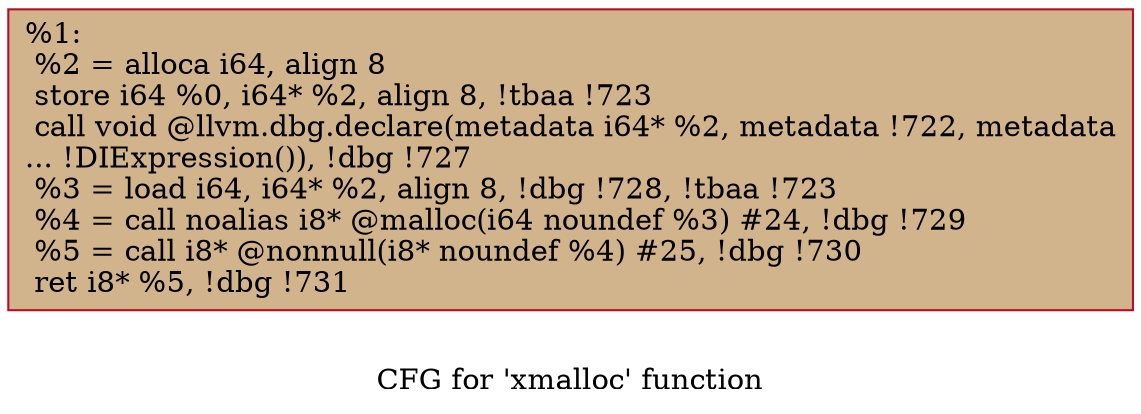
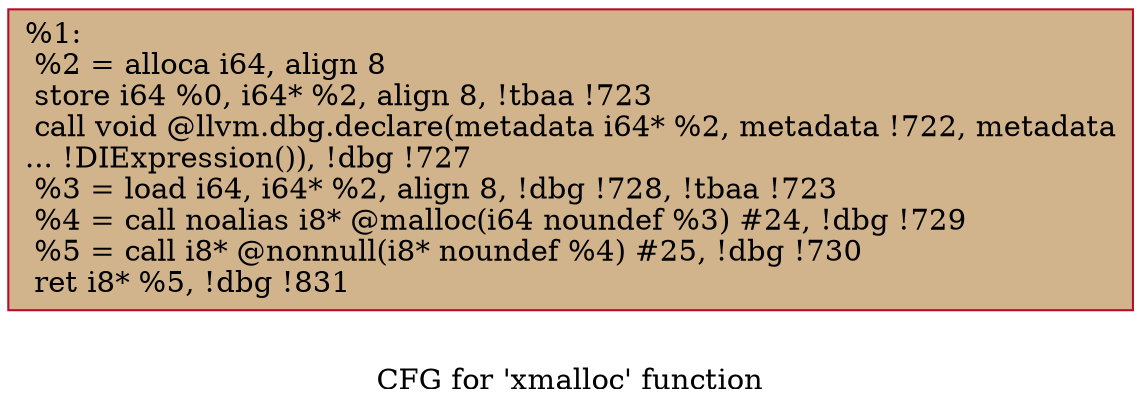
node "%1:": text "ret i8* %5, !dbg !731" -> "ret i8* %5, !dbg !831"
